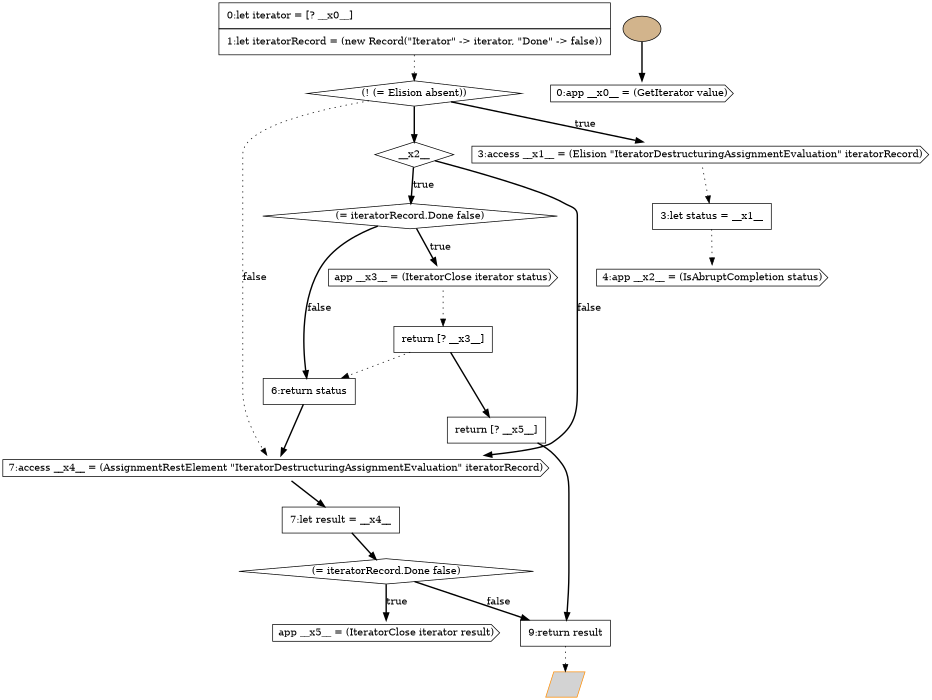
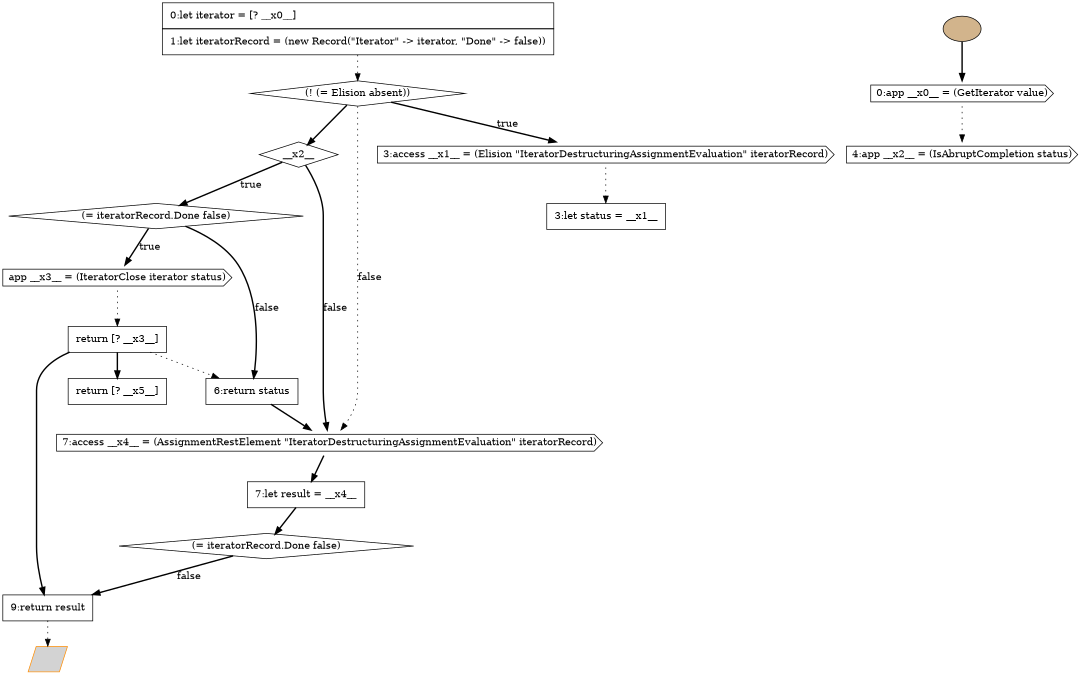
edge "3:let status = __x1__" -> "4:app __x2__ = (IsAbruptCompletion status)": now "0:app __x0__ = (GetIterator value)" -> "4:app __x2__ = (IsAbruptCompletion status)"
edge "return [? __x5__]" -> "9:return result": now "return [? __x3__]" -> "9:return result"
node "app __x5__ = (IteratorClose iterator result)": removed
